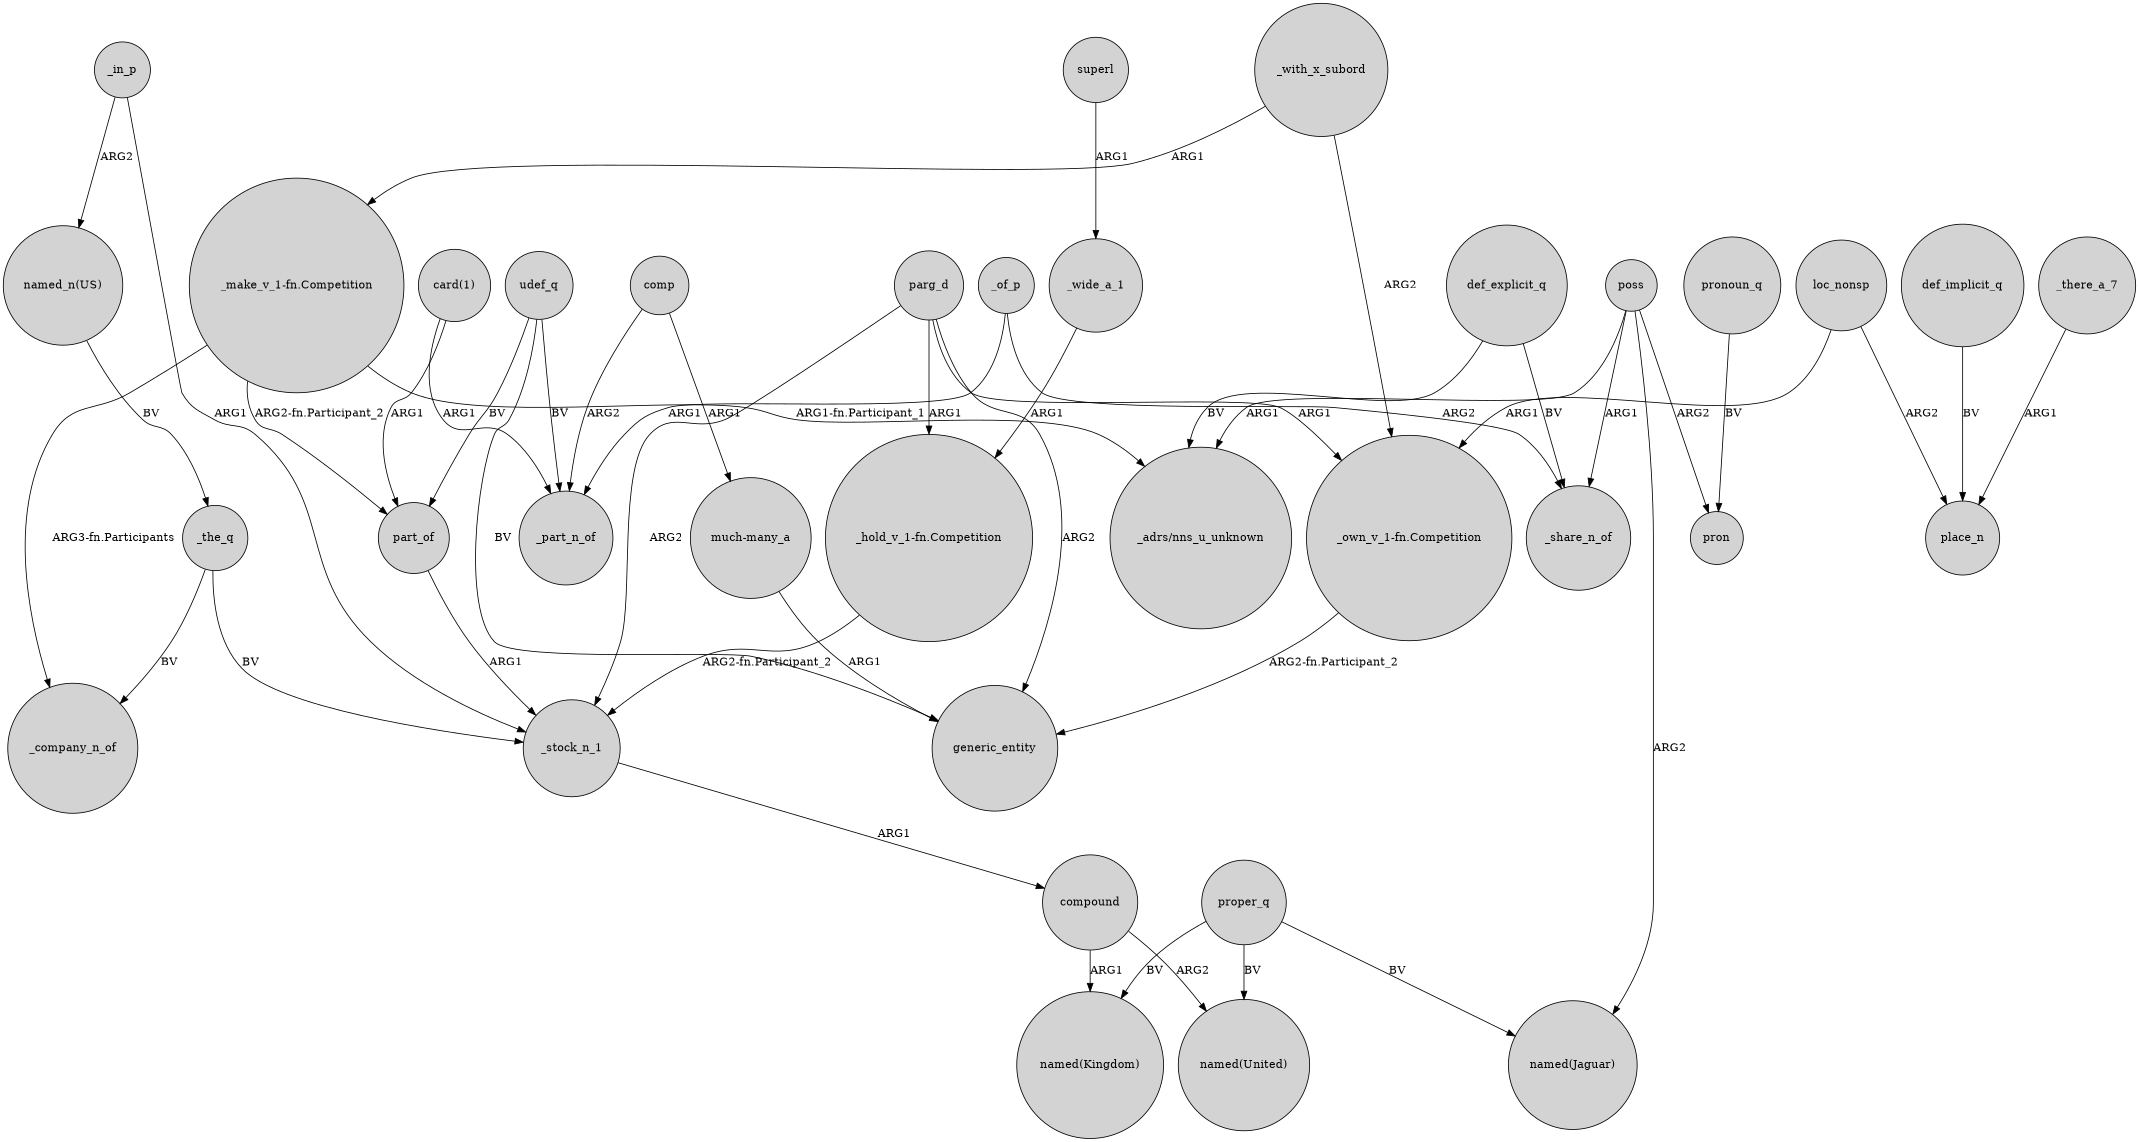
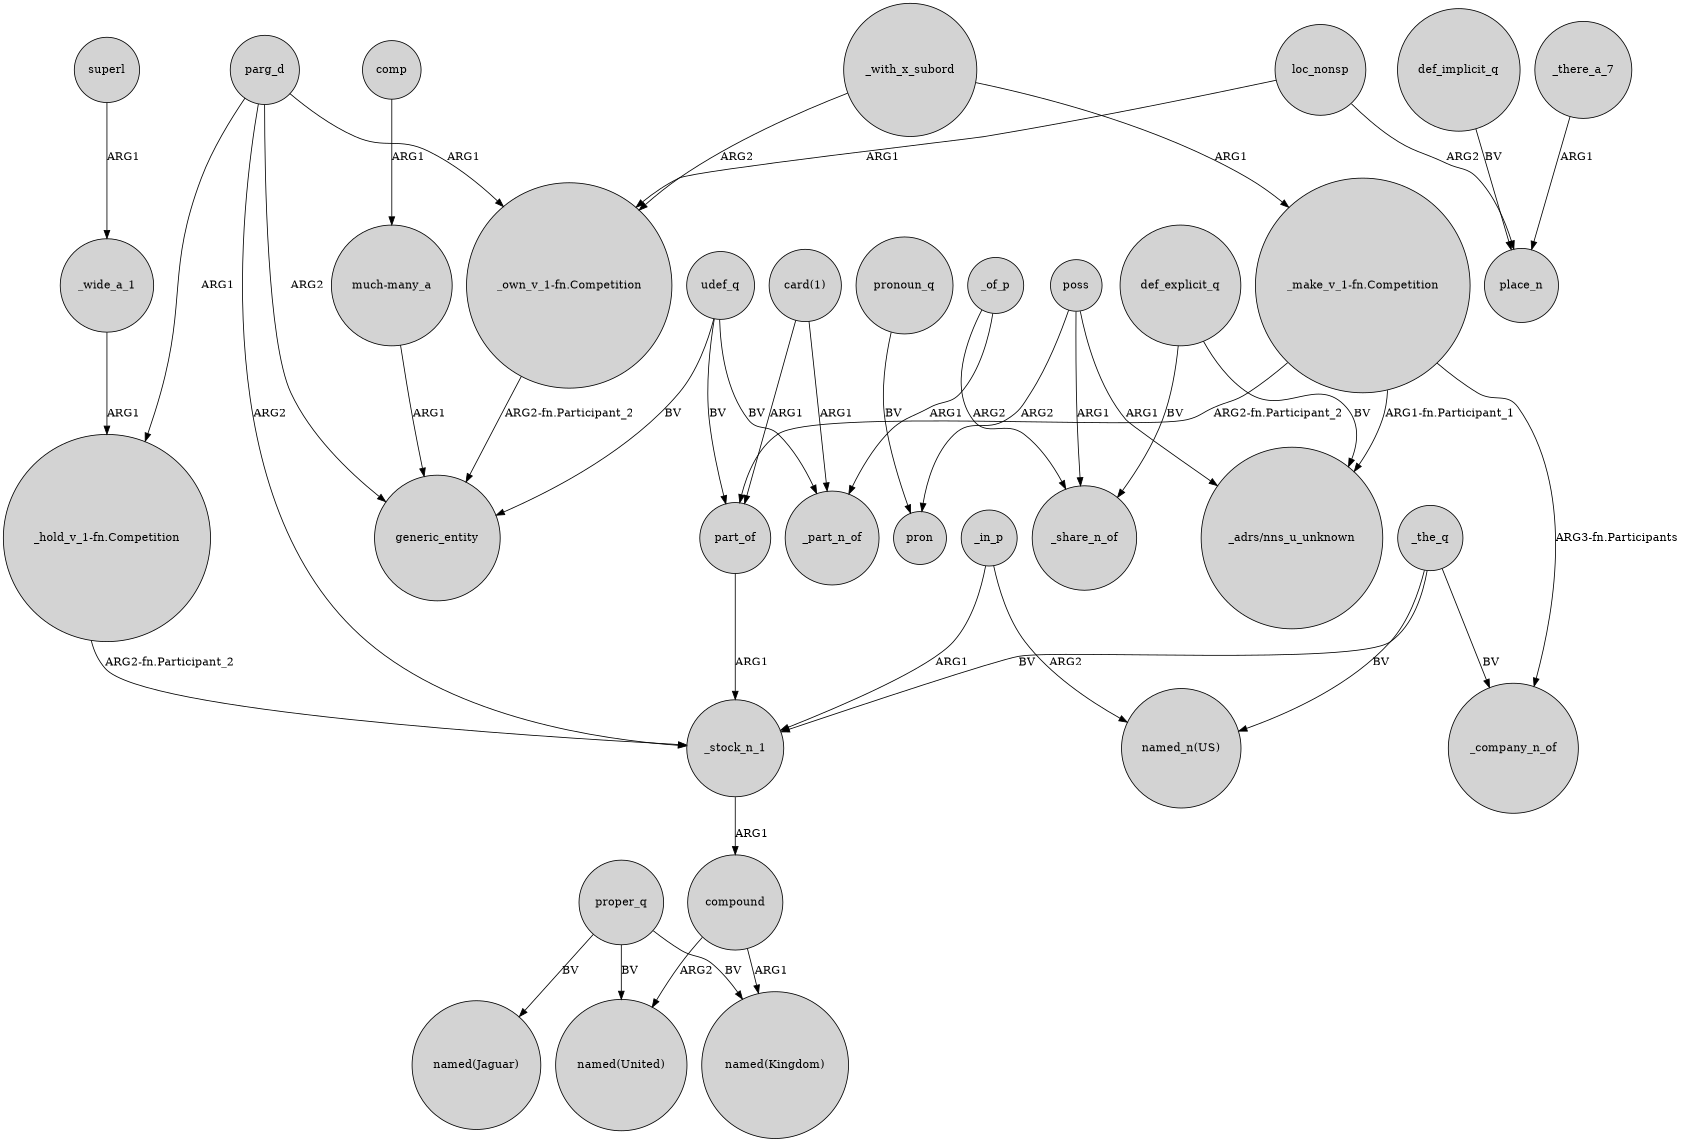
edge "comp" -> "_part_n_of": removed, label "ARG2"
edge "named_n(US)" -> "_the_q": reversed
edge "poss" -> "named(Jaguar)": removed, label "ARG2"
